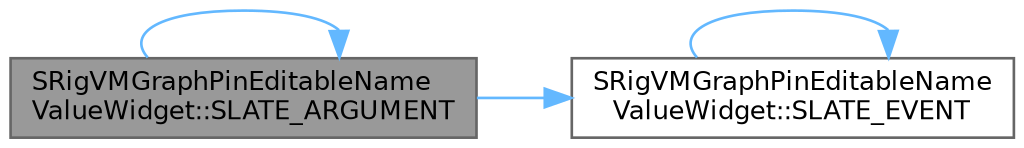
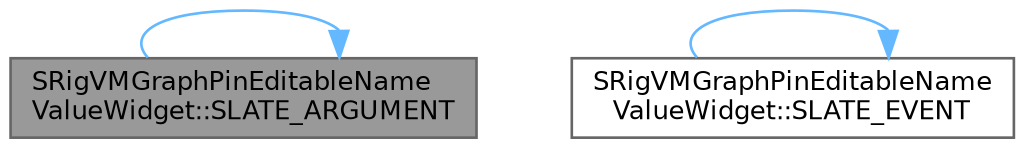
edge "SRigVMGraphPinEditableName ValueWidget::SLATE_ARGUMENT" -> "SRigVMGraphPinEditableName ValueWidget::SLATE_EVENT": removed
